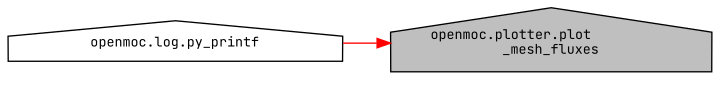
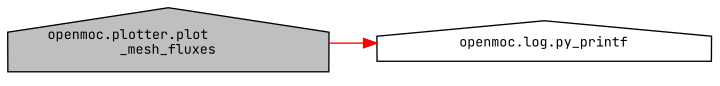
edge "openmoc.log.py_printf" -> "openmoc.plotter.plot _mesh_fluxes": reversed
